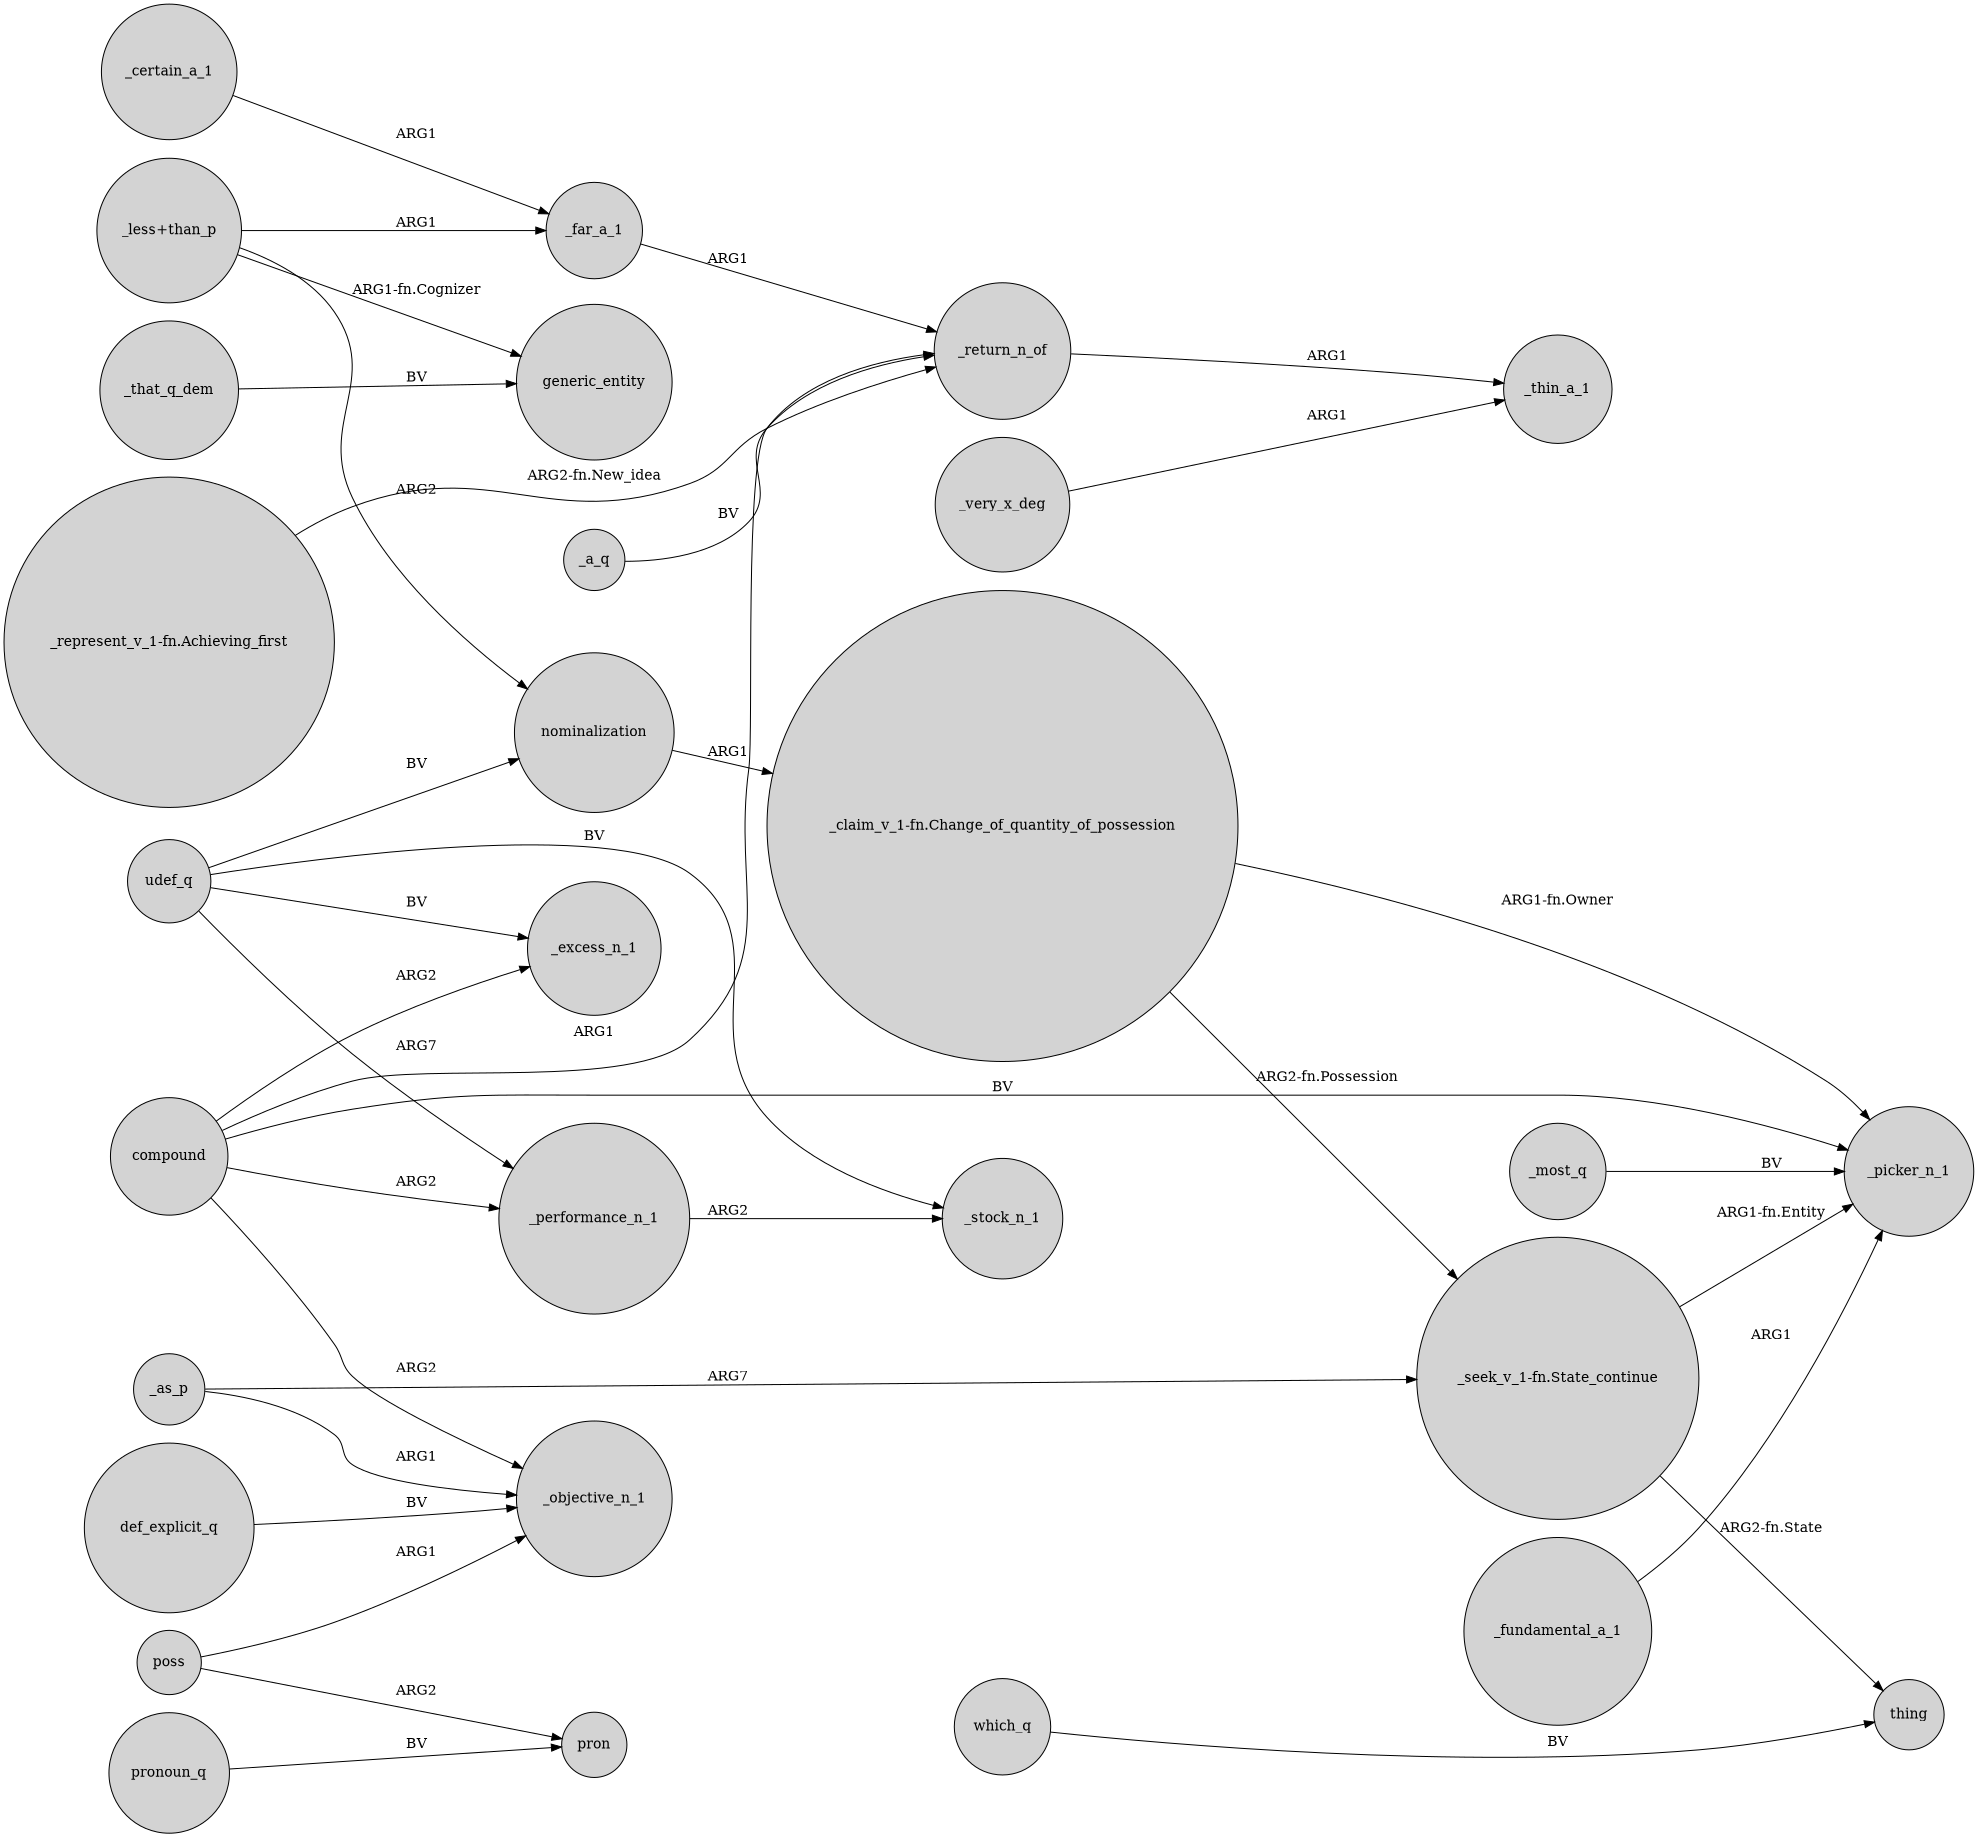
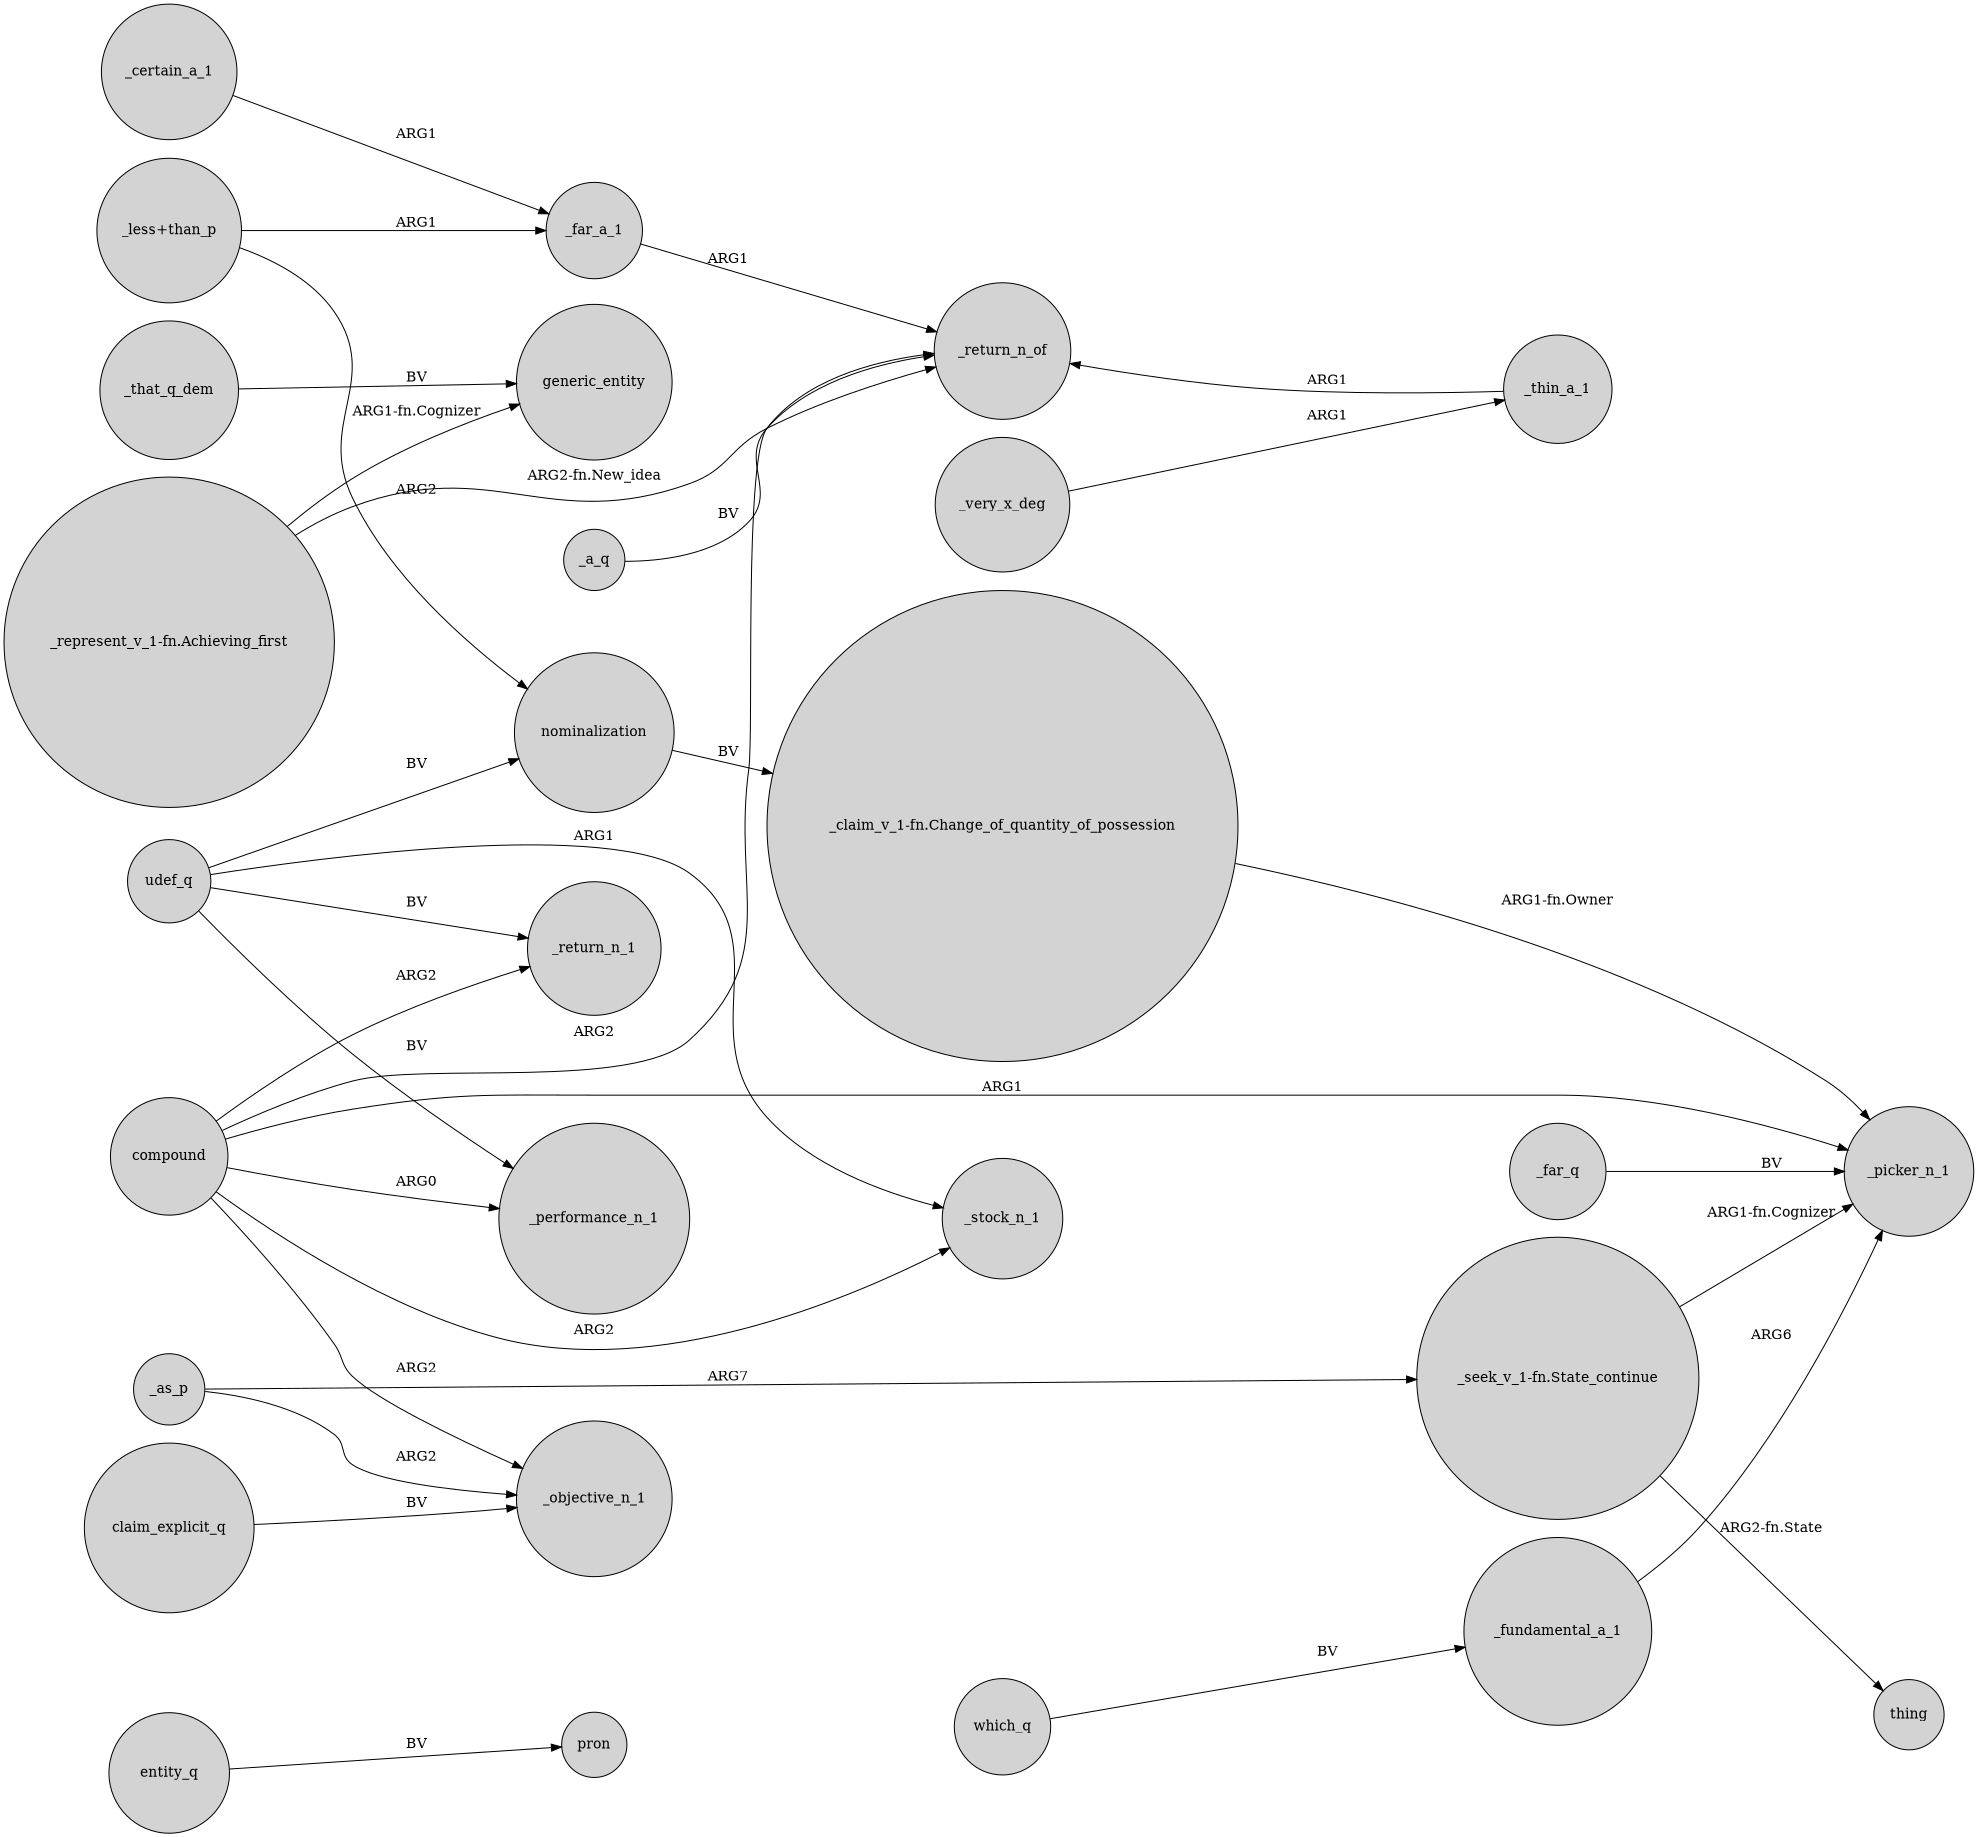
edge "_less+than_p" -> "generic_entity": now "_represent_v_1-fn.Achieving_first" -> "generic_entity"
edge "_return_n_of" -> "_thin_a_1": reversed
edge "nominalization" -> "_claim_v_1-fn.Change_of_quantity_of_possession": label "ARG1" -> "BV"
edge "udef_q" -> "_stock_n_1": label "BV" -> "ARG1"
node "_excess_n_1": label "_excess_n_1" -> "_return_n_1"
edge "compound" -> "_return_n_of": label "ARG1" -> "ARG2"
edge "udef_q" -> "_performance_n_1": label "ARG7" -> "BV"
edge "compound" -> "_picker_n_1": label "BV" -> "ARG1"
edge "_claim_v_1-fn.Change_of_quantity_of_possession" -> "_seek_v_1-fn.State_continue": removed, label "ARG2-fn.Possession"
node "_most_q": label "_most_q" -> "_far_q"
edge "compound" -> "_performance_n_1": label "ARG2" -> "ARG0"
edge "_seek_v_1-fn.State_continue" -> "_picker_n_1": label "ARG1-fn.Entity" -> "ARG1-fn.Cognizer"
edge "_performance_n_1" -> "_stock_n_1": now "compound" -> "_stock_n_1"
edge "_fundamental_a_1" -> "_picker_n_1": label "ARG1" -> "ARG6"
edge "_as_p" -> "_objective_n_1": label "ARG1" -> "ARG2"
node "def_explicit_q": label "def_explicit_q" -> "claim_explicit_q"
node "poss": removed
edge "which_q" -> "thing": now "which_q" -> "_fundamental_a_1"
node "pronoun_q": label "pronoun_q" -> "entity_q"
